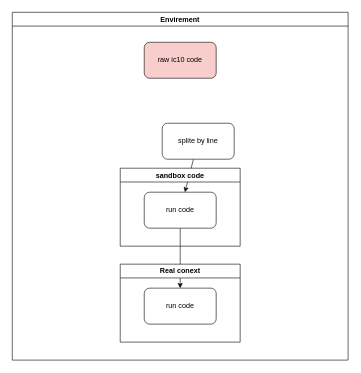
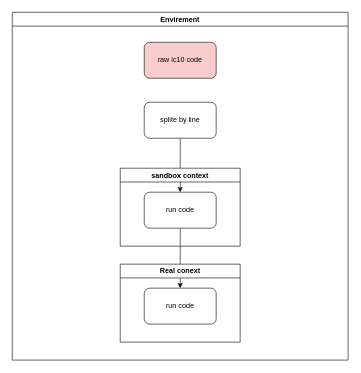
node "splite by line": moved (198, 141) -> (180, 120)
node "sandbox code": label "sandbox code" -> "sandbox context"
